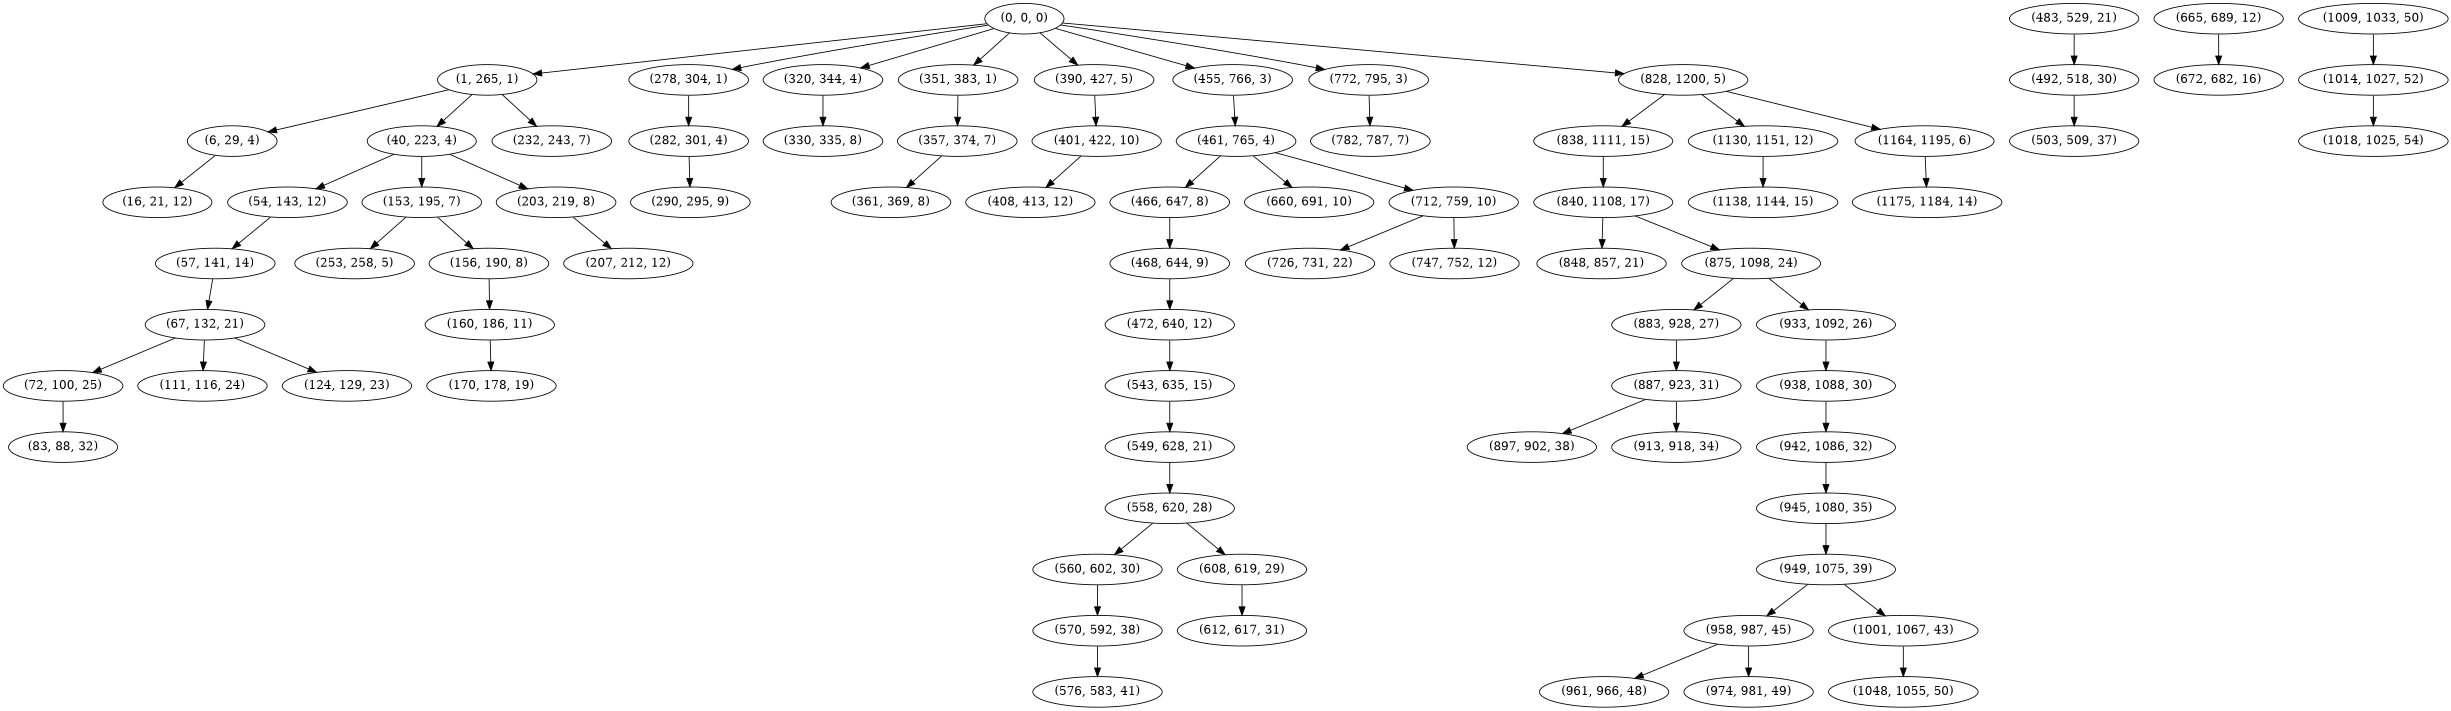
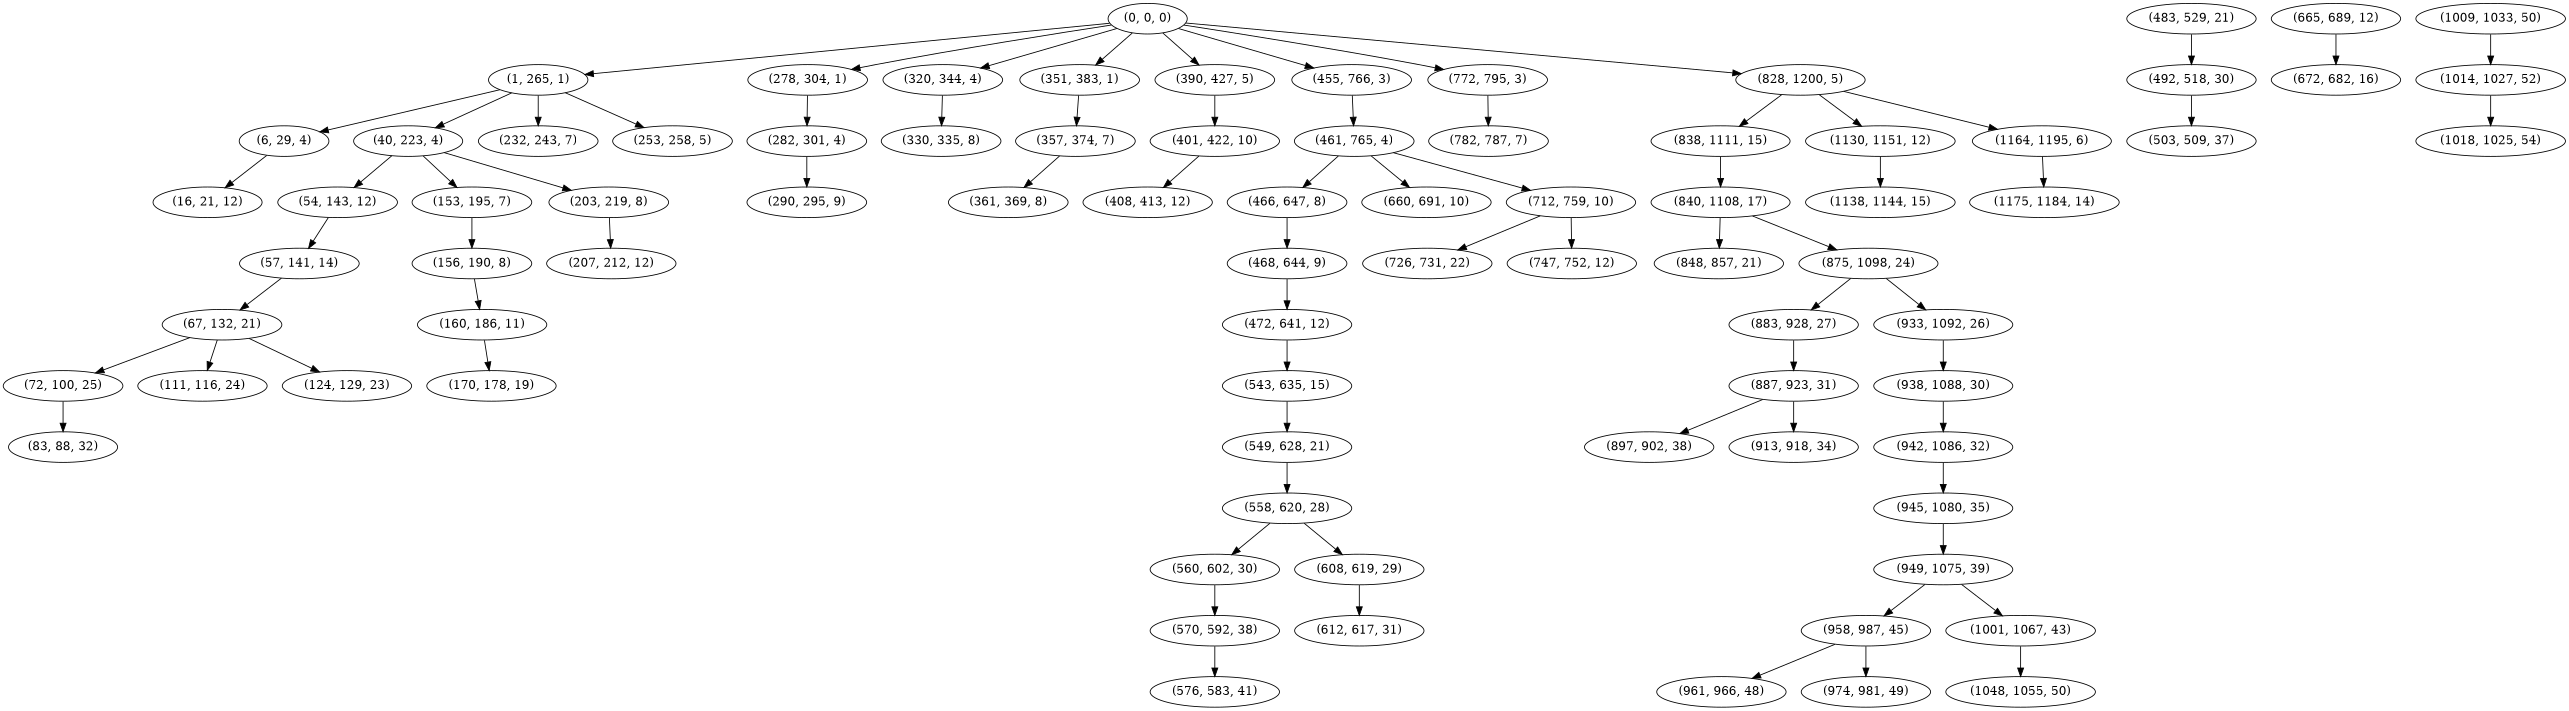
edge "(153, 195, 7)" -> "(253, 258, 5)": now "(1, 265, 1)" -> "(253, 258, 5)"
node "(472, 640, 12)": label "(472, 640, 12)" -> "(472, 641, 12)"
